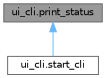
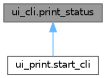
node "ui_cli.start_cli": label "ui_cli.start_cli" -> "ui_print.start_cli"
